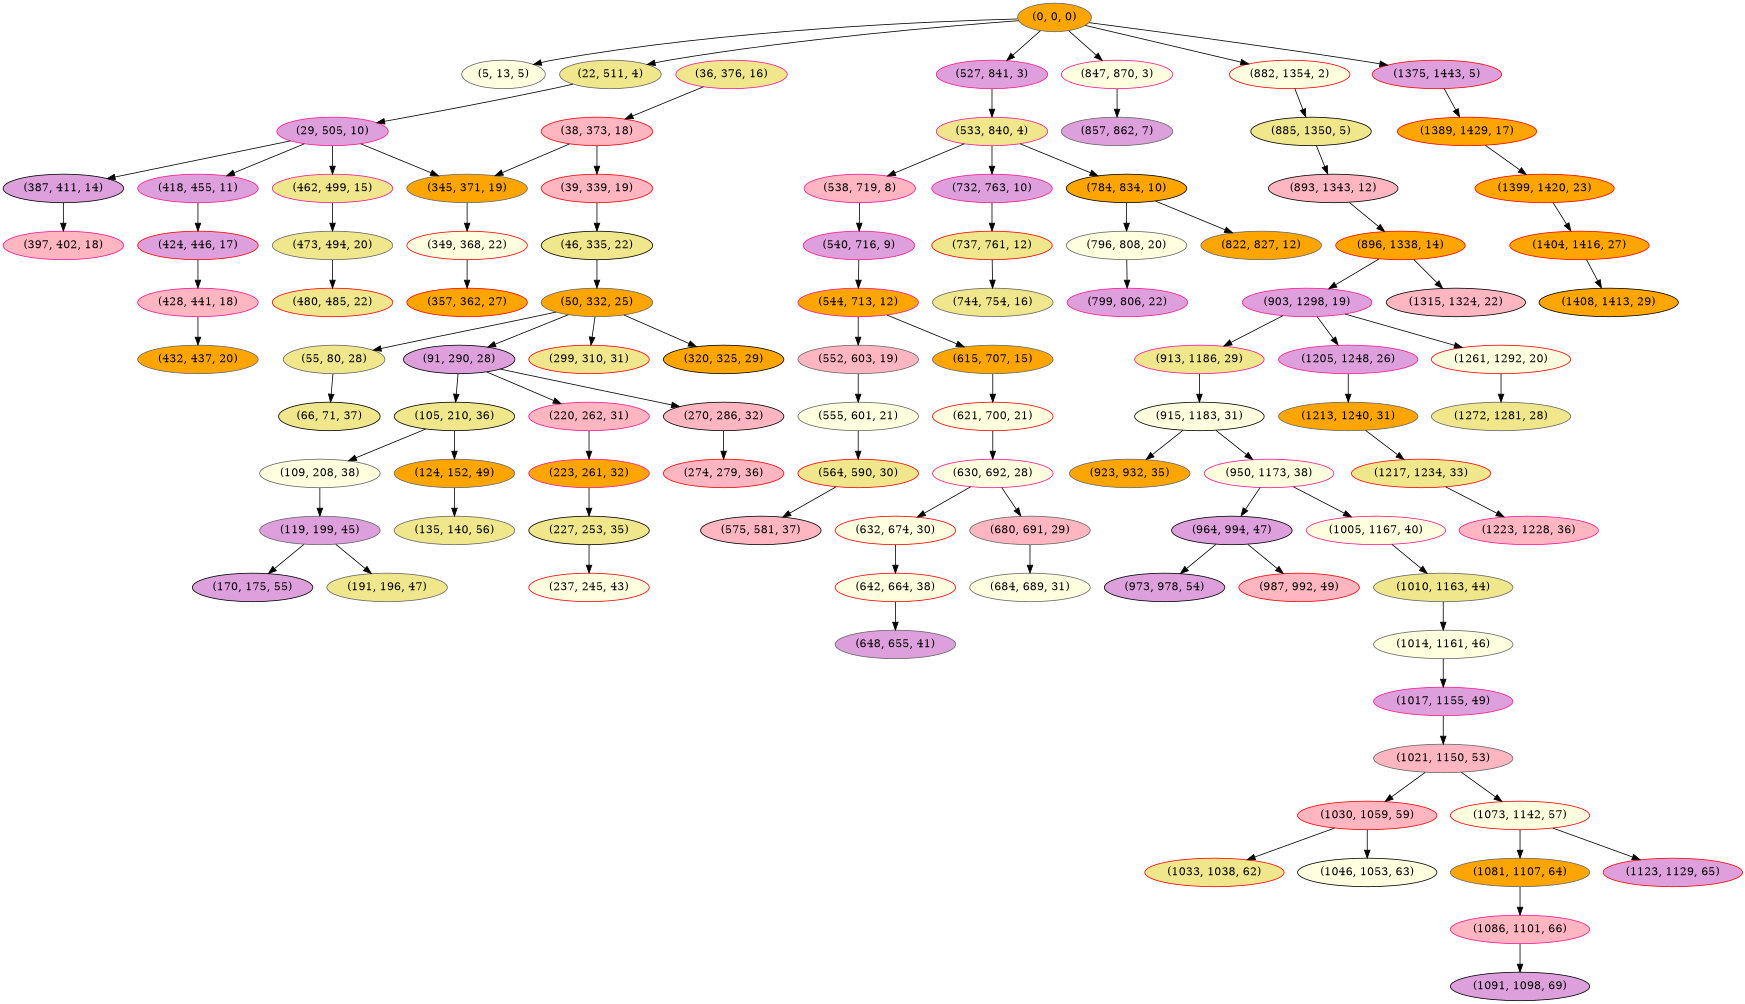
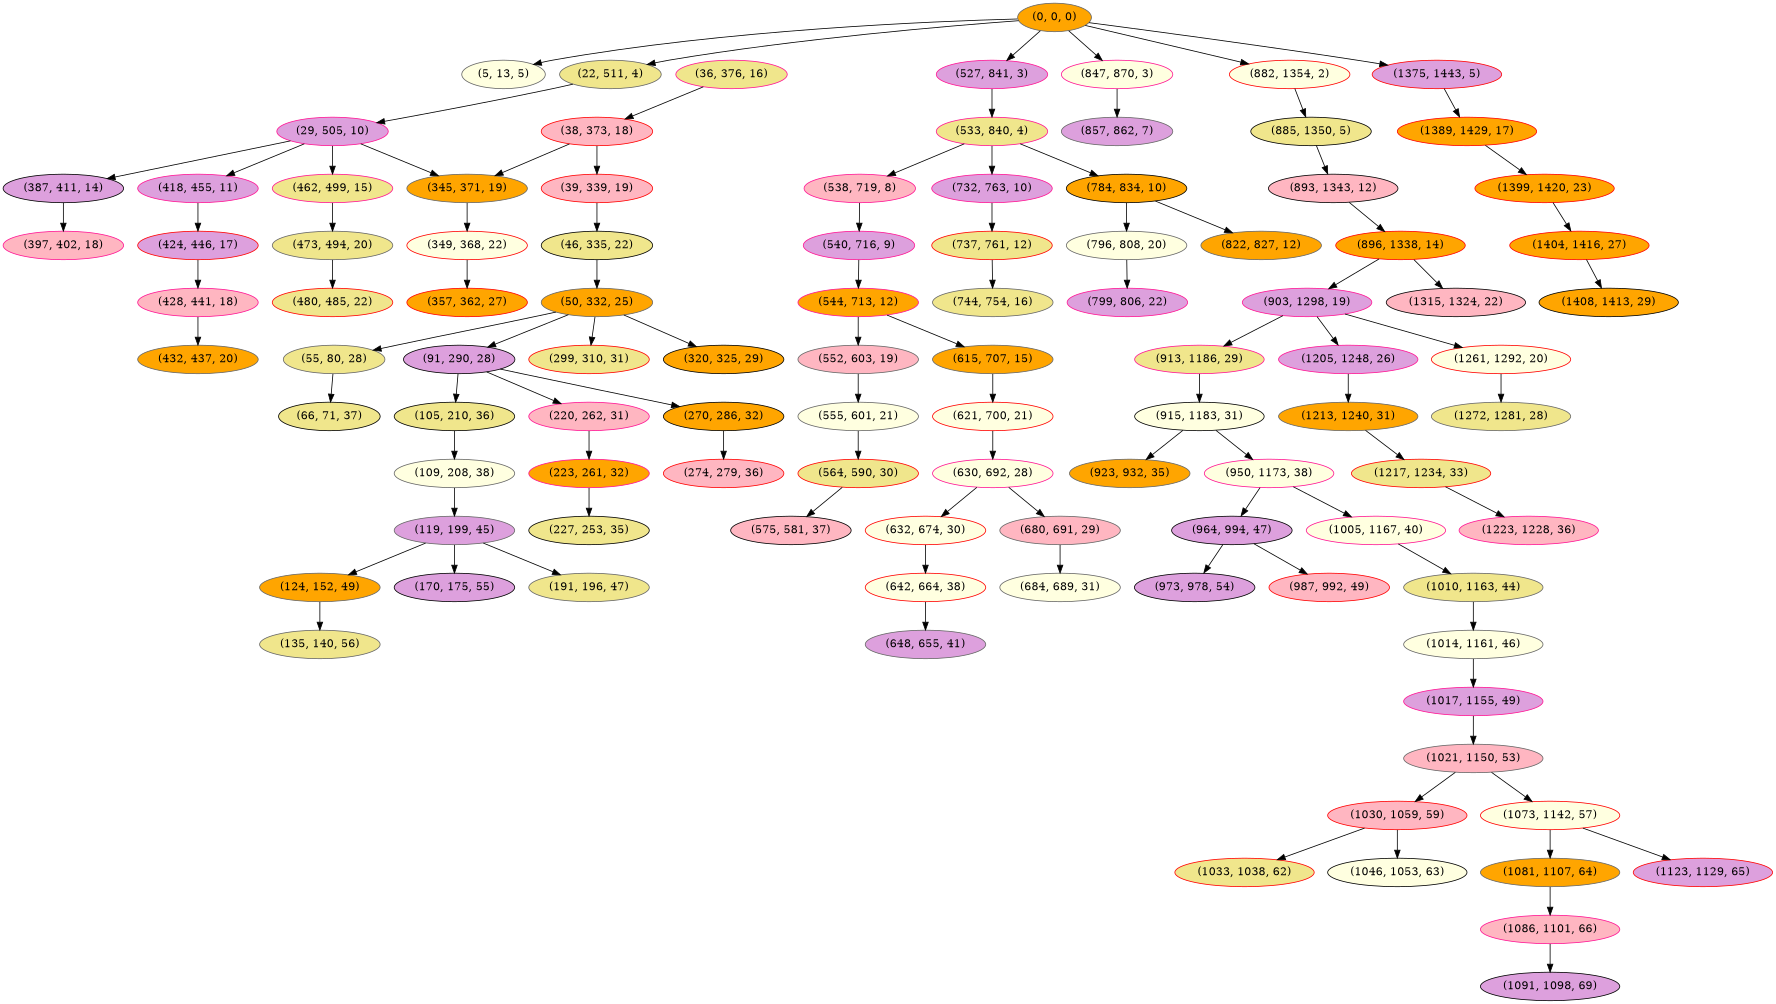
node "(270, 286, 32)": fillcolor lightpink -> orange
edge "(105, 210, 36)" -> "(124, 152, 49)": now "(119, 199, 45)" -> "(124, 152, 49)"
node "(237, 245, 43)": removed
